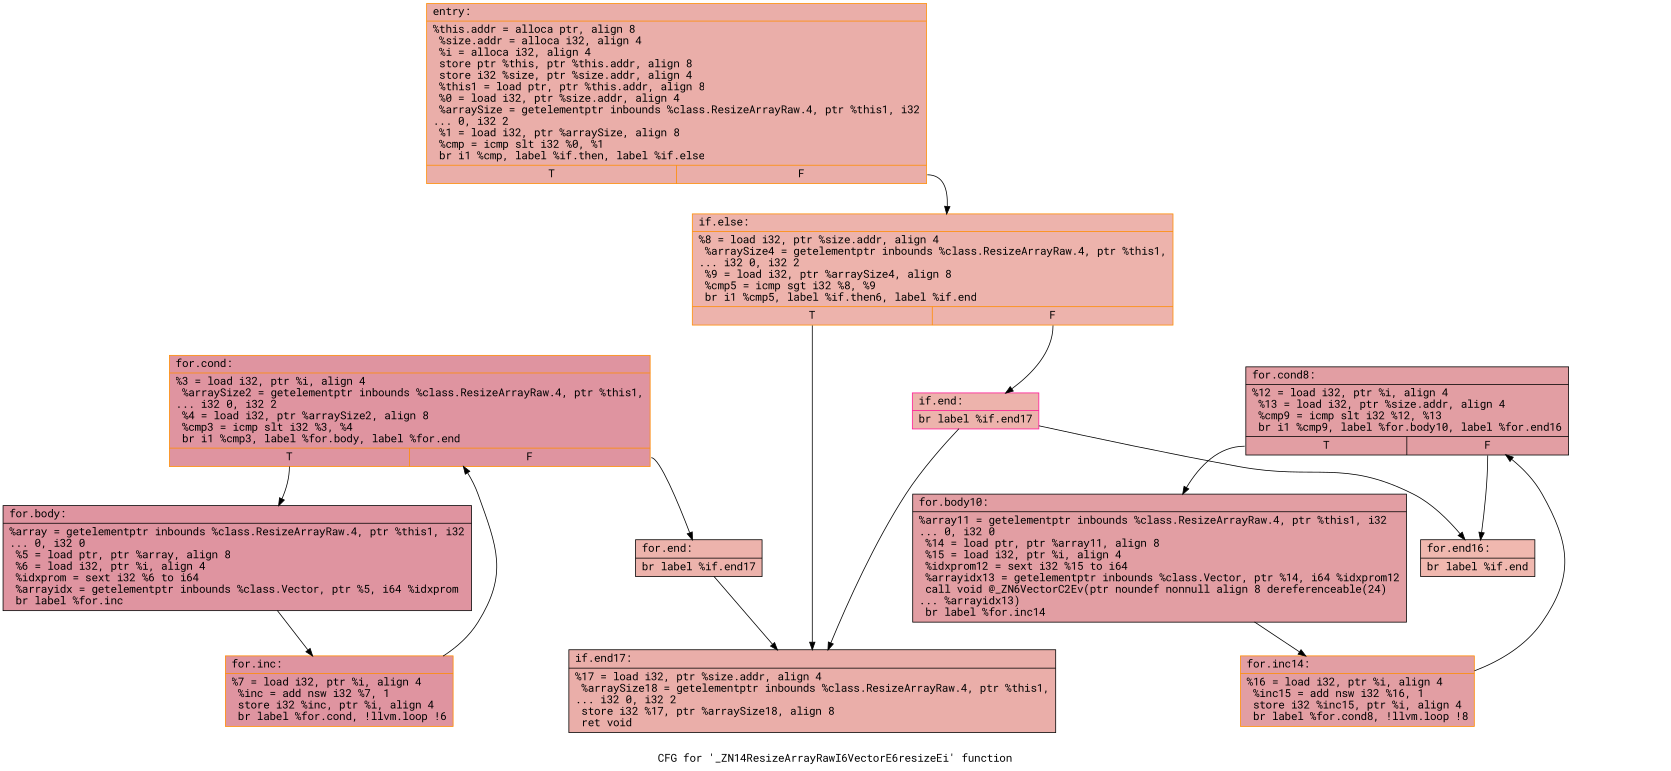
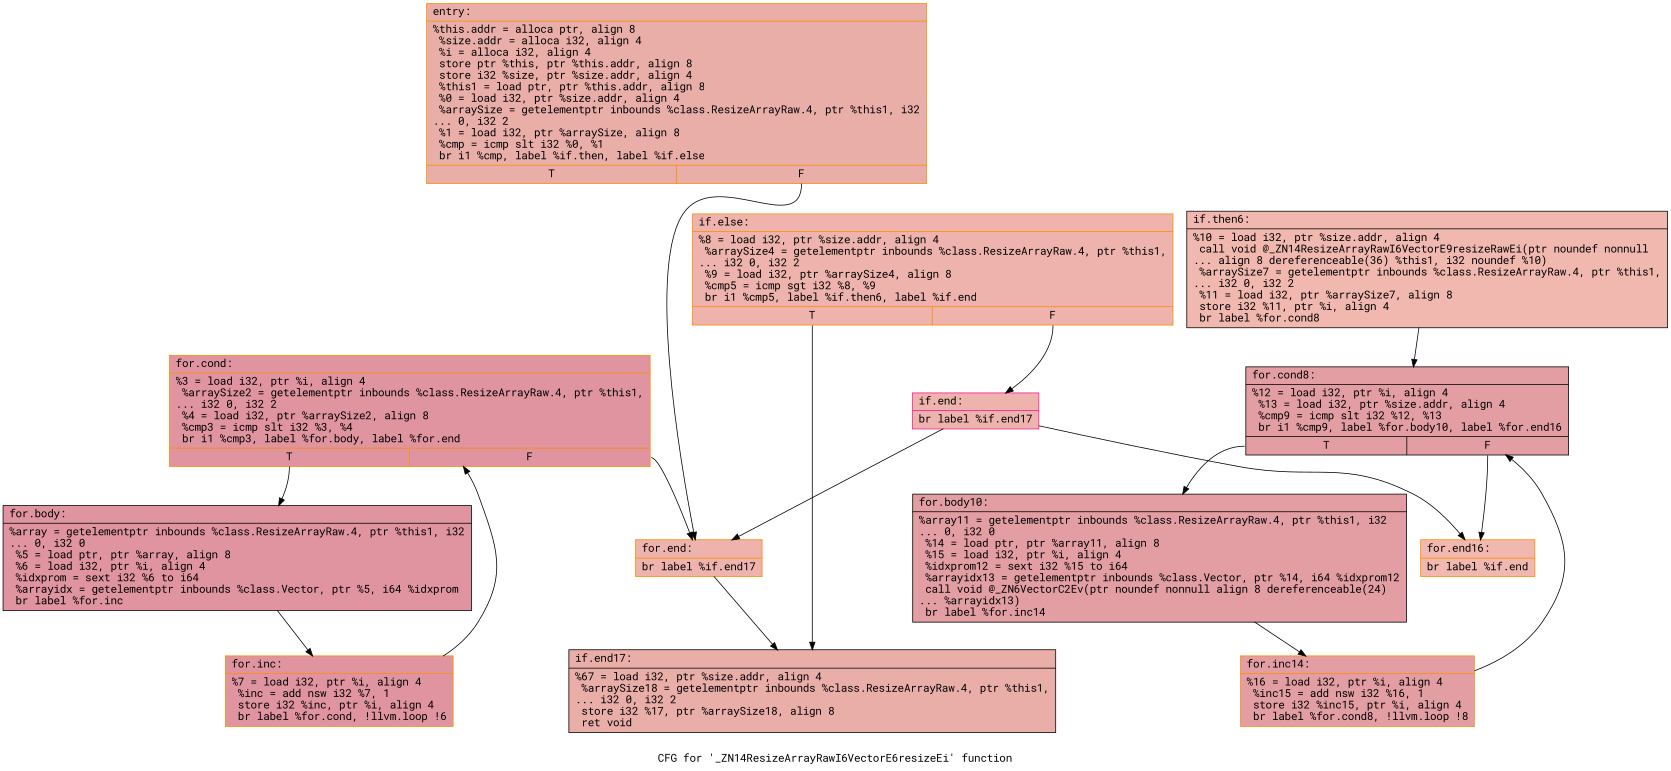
edge "entry:" -> "if.else:": now "entry:" -> "for.end:"
node "if.then6:": added
edge "if.end:" -> "if.end17:": now "if.end:" -> "for.end:"
node "for.end:": color black -> darkorange
node "for.end16:": color black -> darkorange
node "if.end17:": text "%17 = load i32, ptr %size.addr, align 4" -> "%67 = load i32, ptr %size.addr, align 4"
